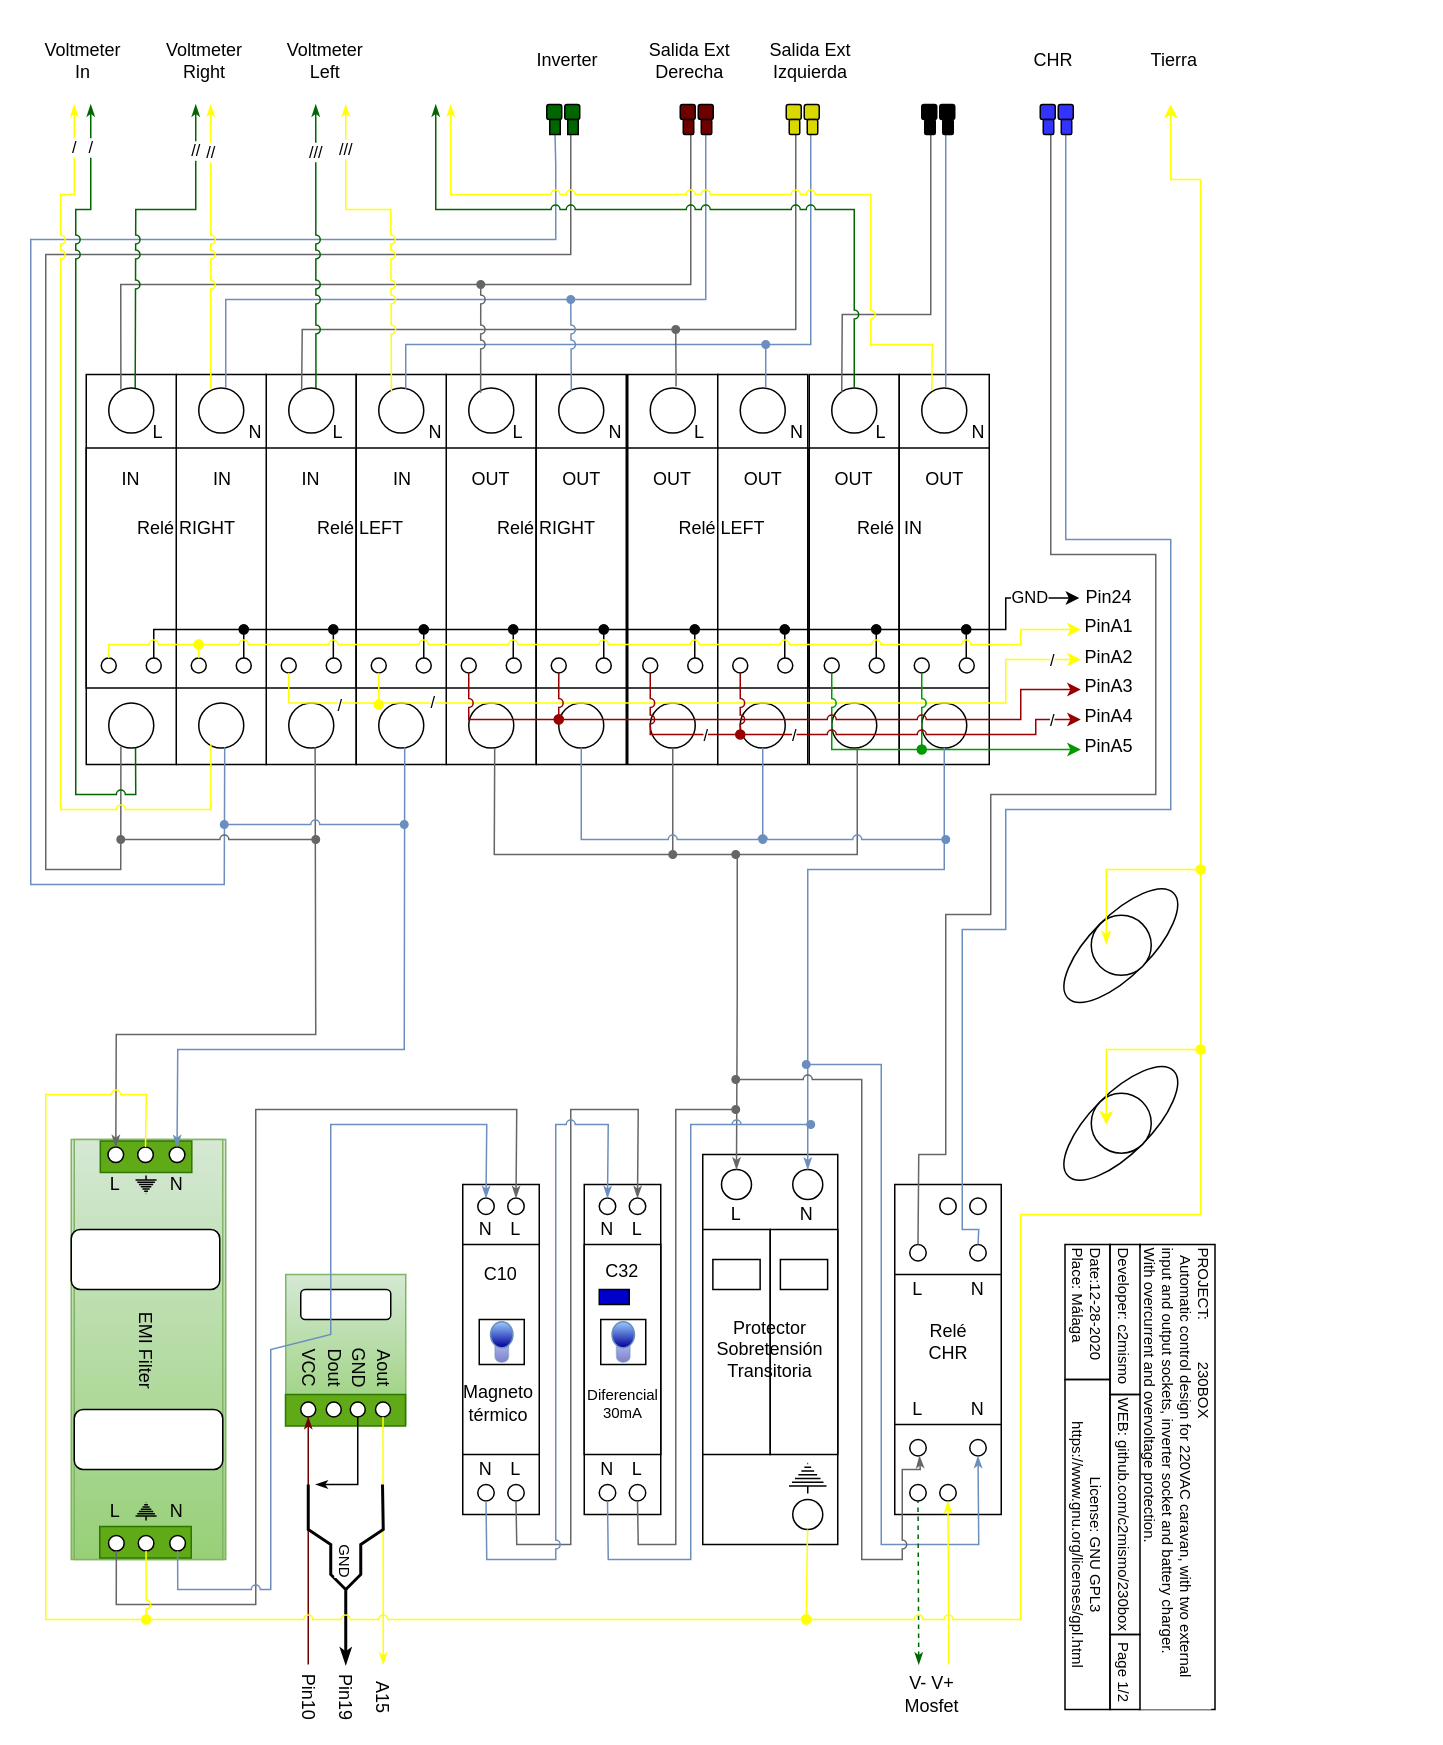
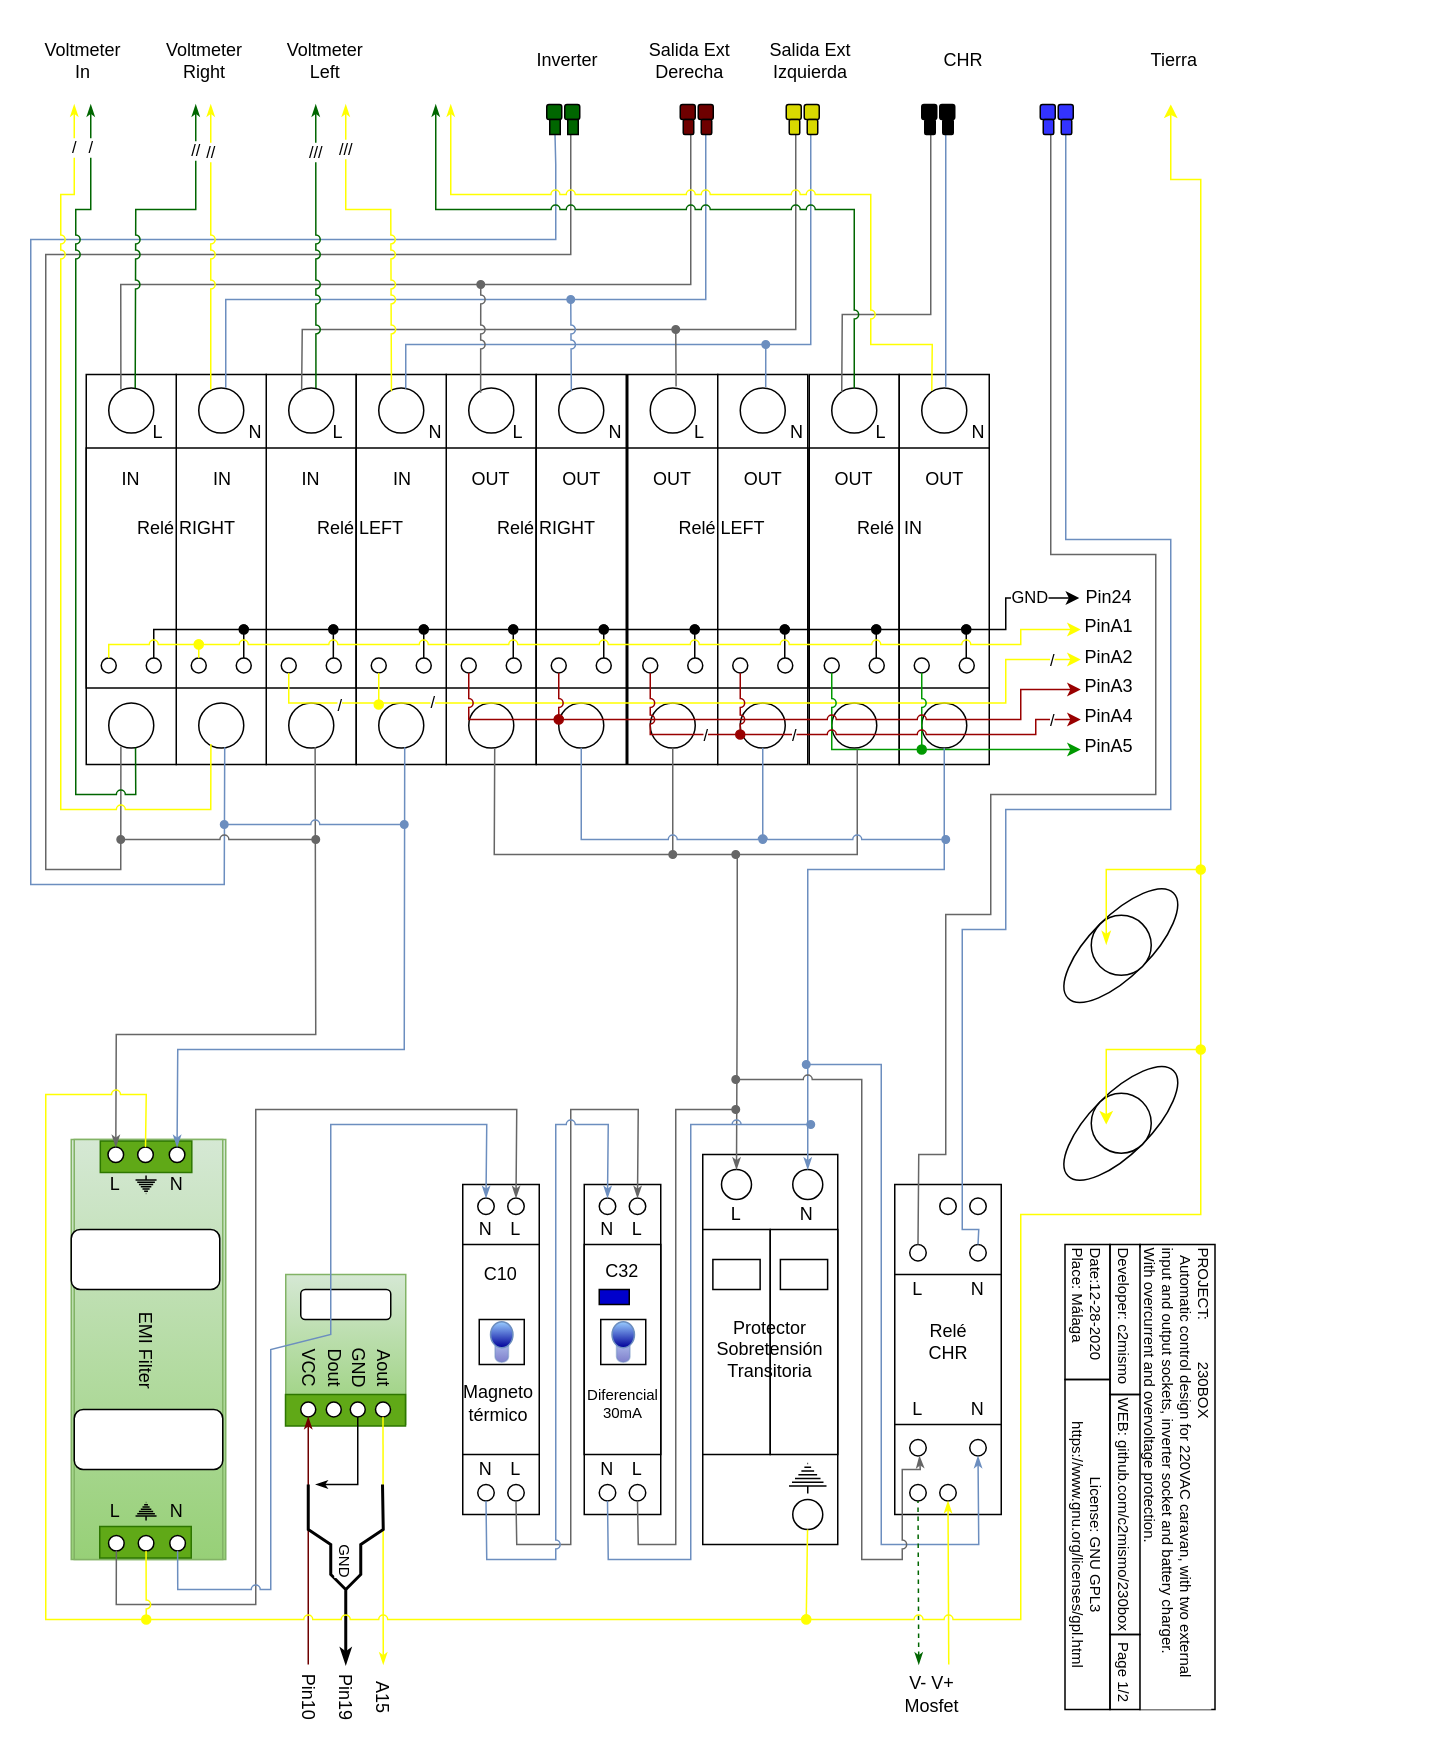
node "CHR": moved (1054, 61) -> (964, 61)
